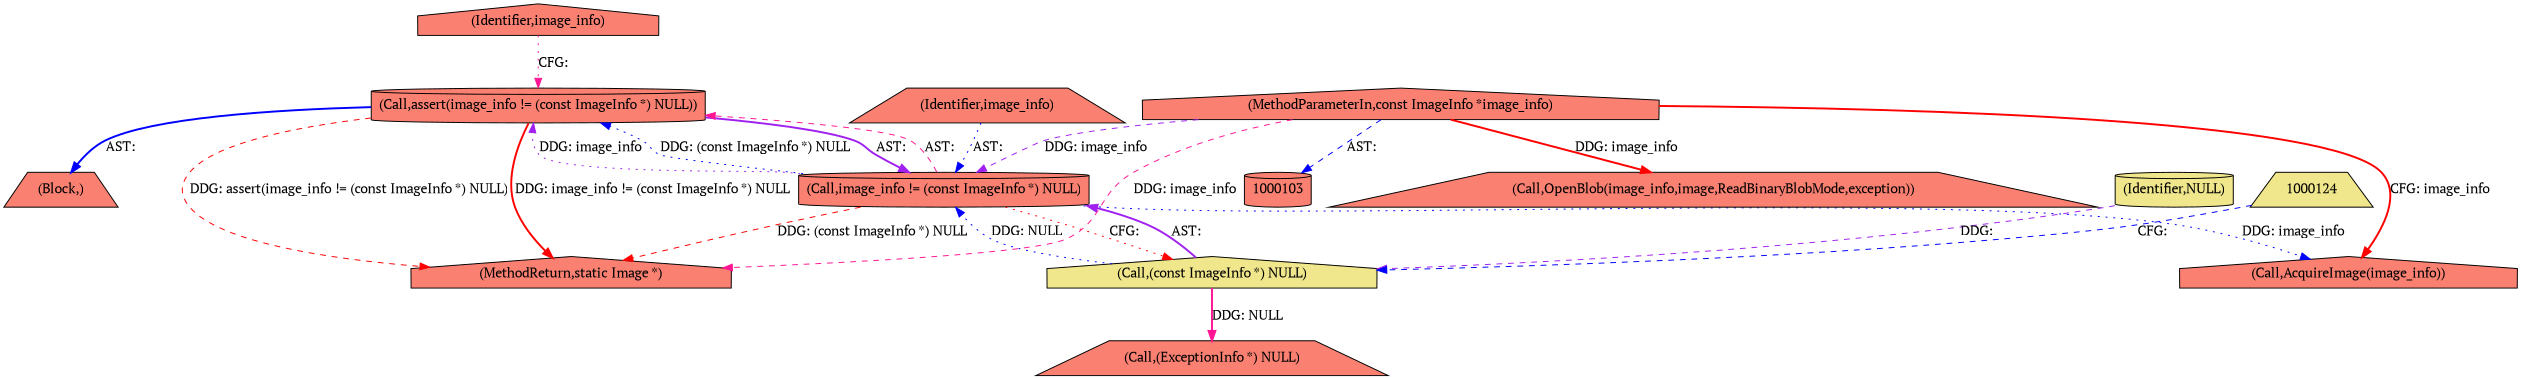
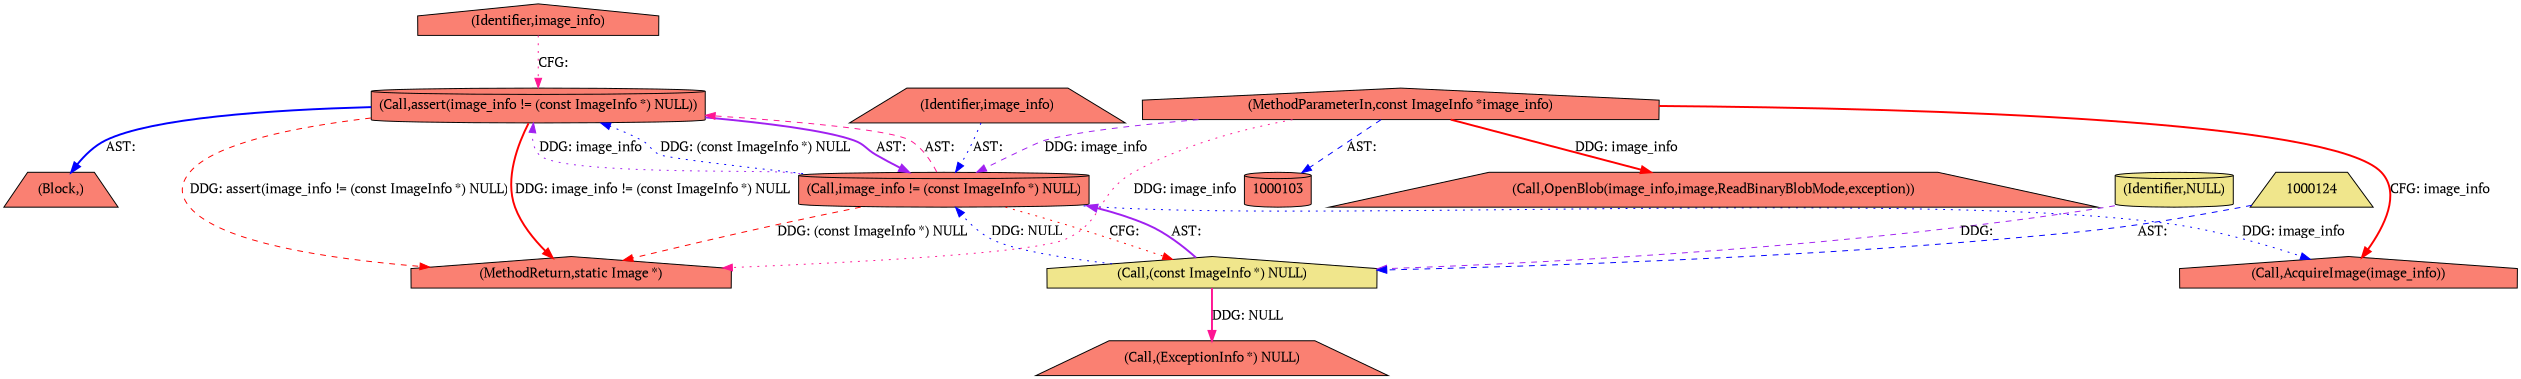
edge "1000124" -> "(Call,(const ImageInfo *) NULL)": label "CFG: " -> "AST: "
edge "(MethodParameterIn,const ImageInfo *image_info)" -> "(MethodReturn,static Image *)": style dashed -> dotted
